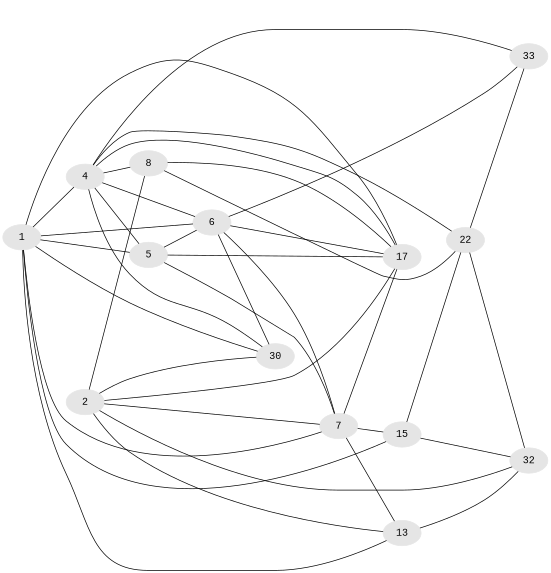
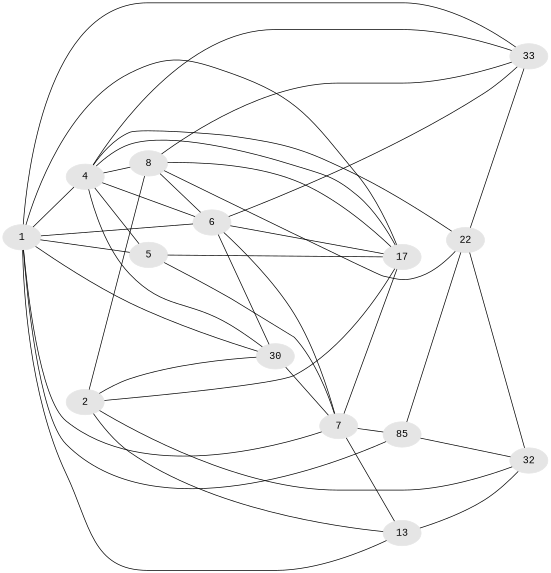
edge "33" -- "1": added
edge "33" -- "8": added
edge "6" -- "5": now "6" -- "8"
edge "2" -- "7": now "30" -- "7"
node "15": label "15" -> "85"
